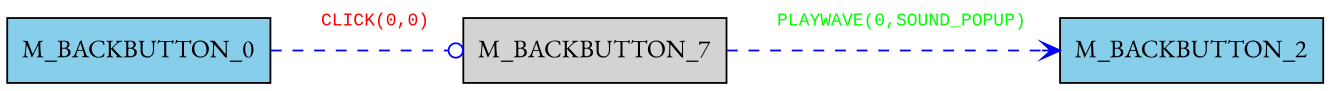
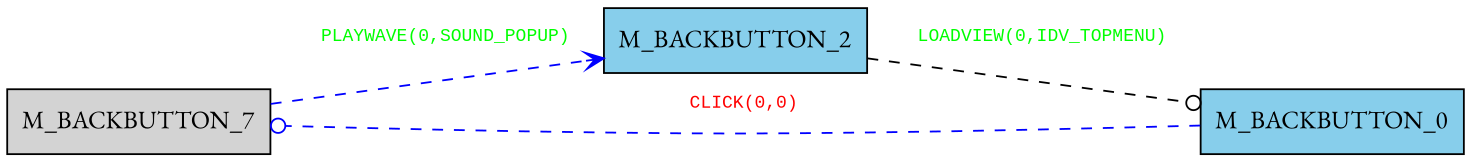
edge "M_BACKBUTTON_2" -> "M_BACKBUTTON_0": added, label "LOADVIEW(0,IDV_TOPMENU)"
